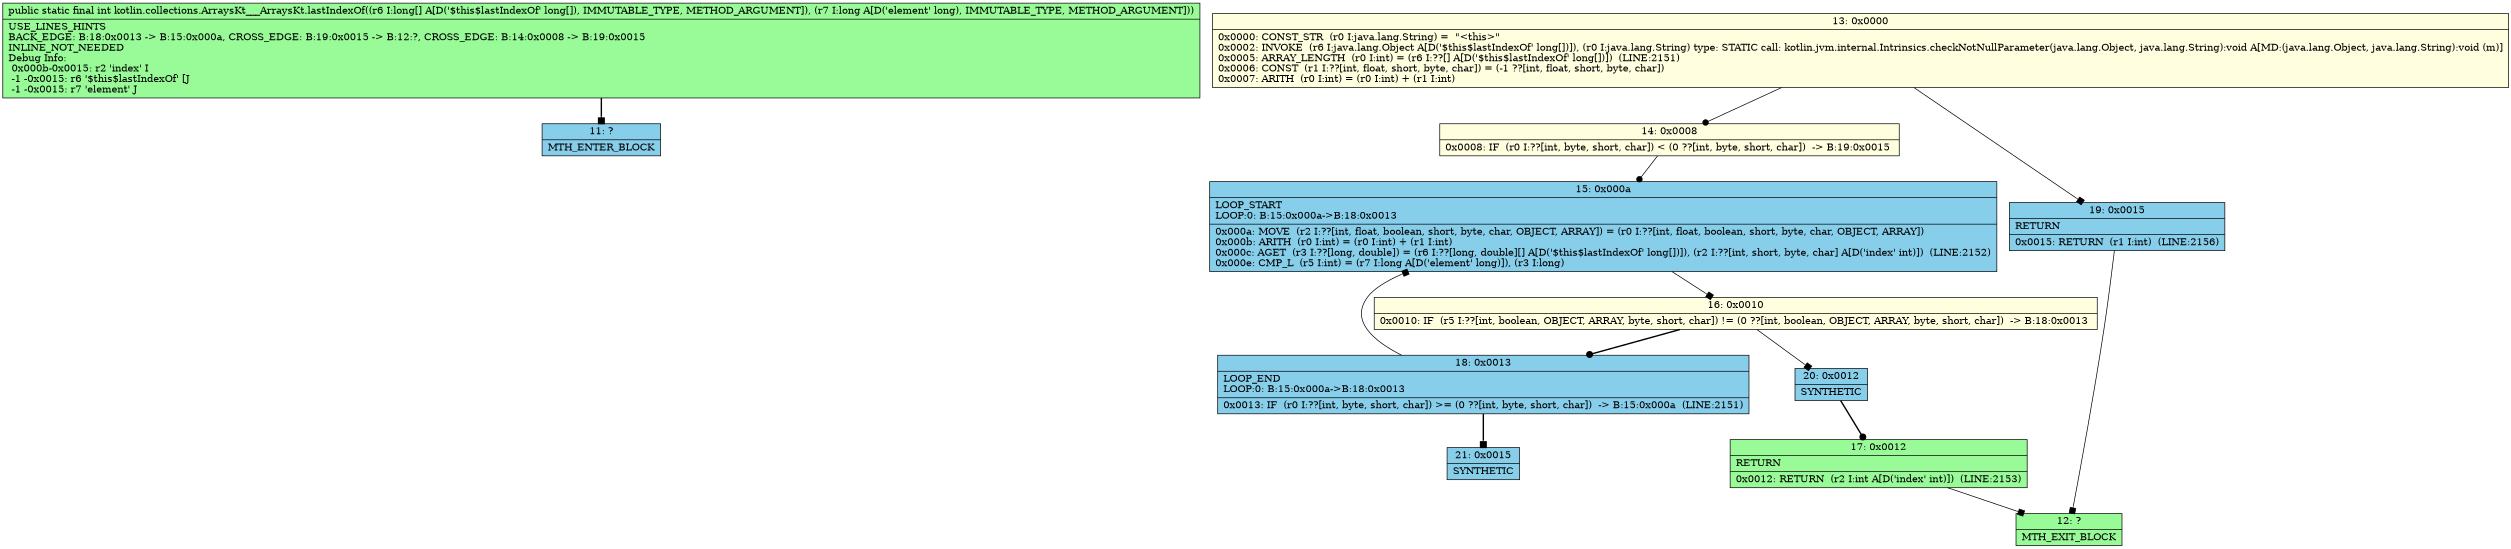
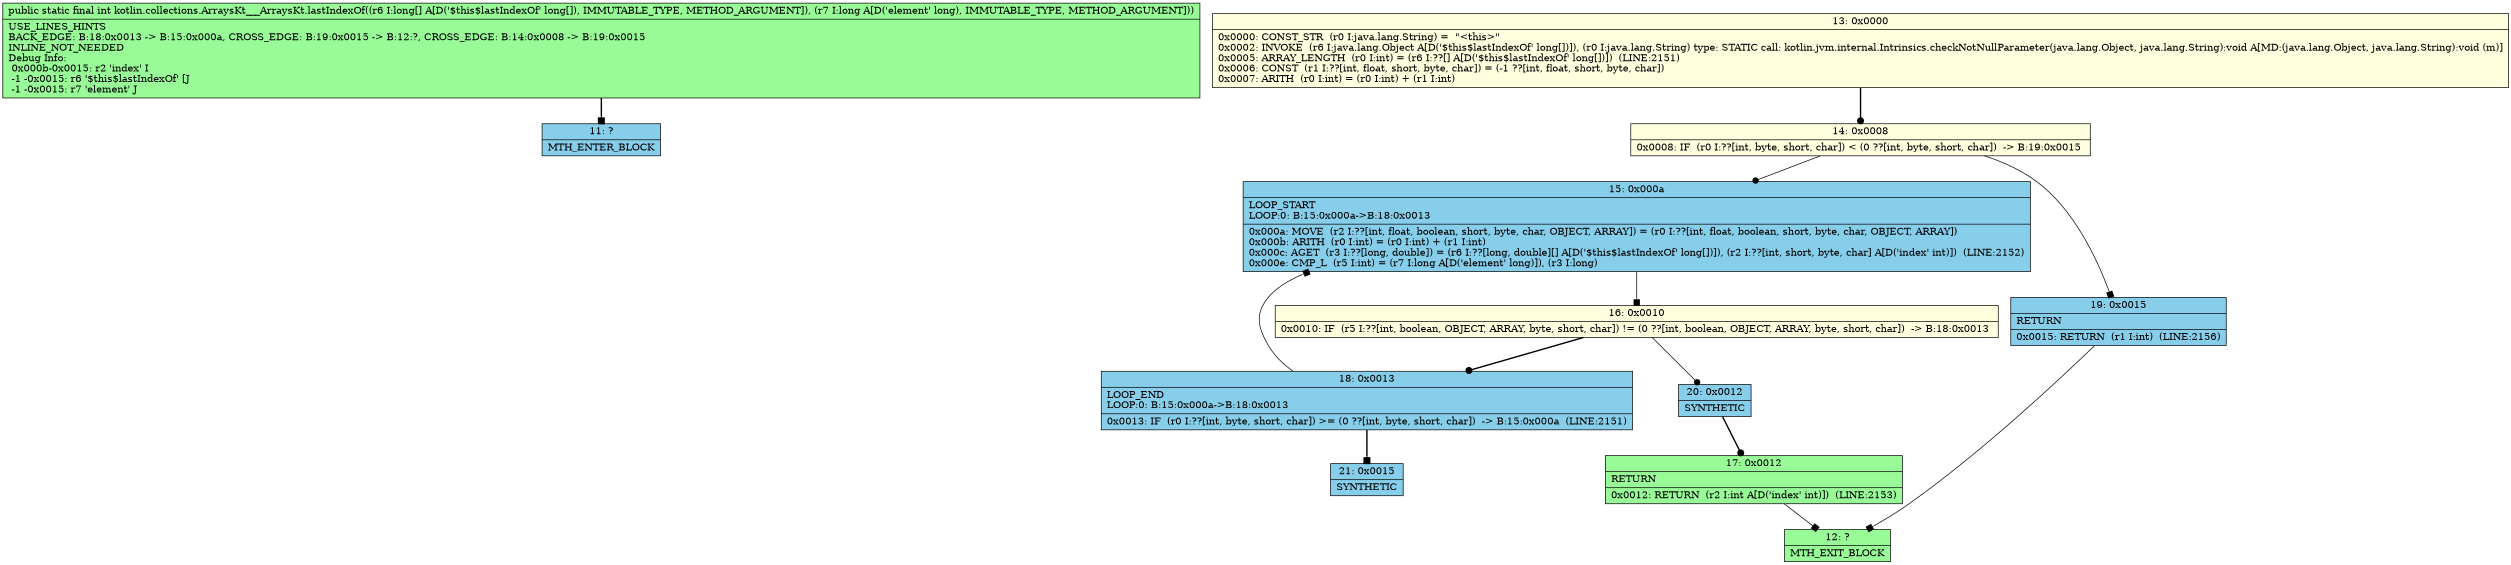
edge "13: 0x0000" -> "14: 0x0008": style solid -> bold
edge "13: 0x0000" -> "19: 0x0015": now "14: 0x0008" -> "19: 0x0015"
edge "16: 0x0010" -> "20: 0x0012": arrowhead box -> dot
